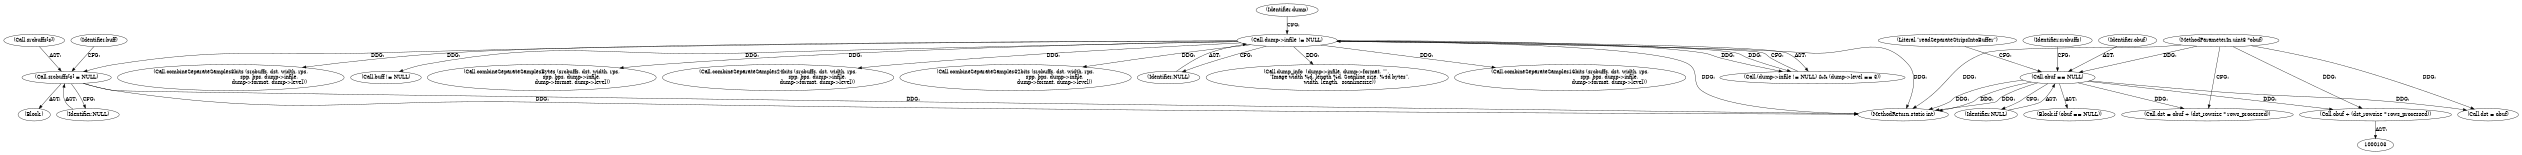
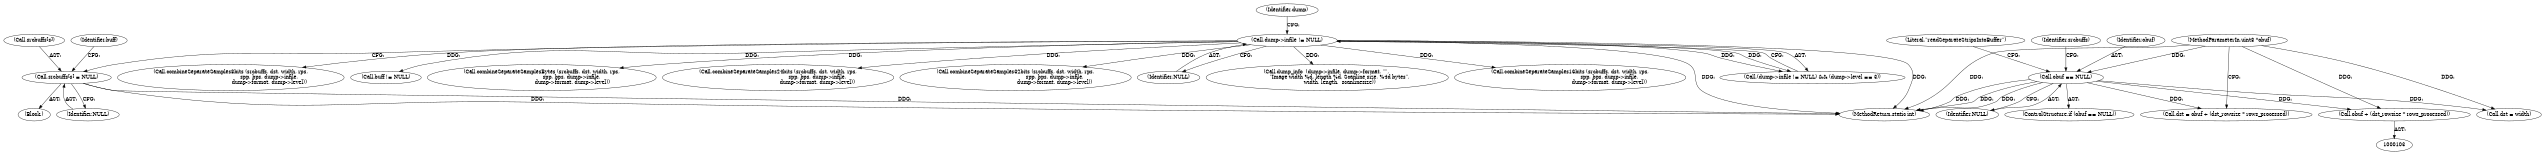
edge "(Call,dump->infile != NULL)" -> "(Call,srcbuffs[s] = NULL)": label "DDG: " -> "CFG: "
node "(Block,if (obuf == NULL))": label "(Block,if (obuf == NULL))" -> "(ControlStructure,if (obuf == NULL))"
node "(Call,dst = obuf)": label "(Call,dst = obuf)" -> "(Call,dst = width)"
